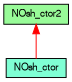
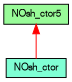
node "NOsh_ctor2": label "NOsh_ctor2" -> "NOsh_ctor5"
